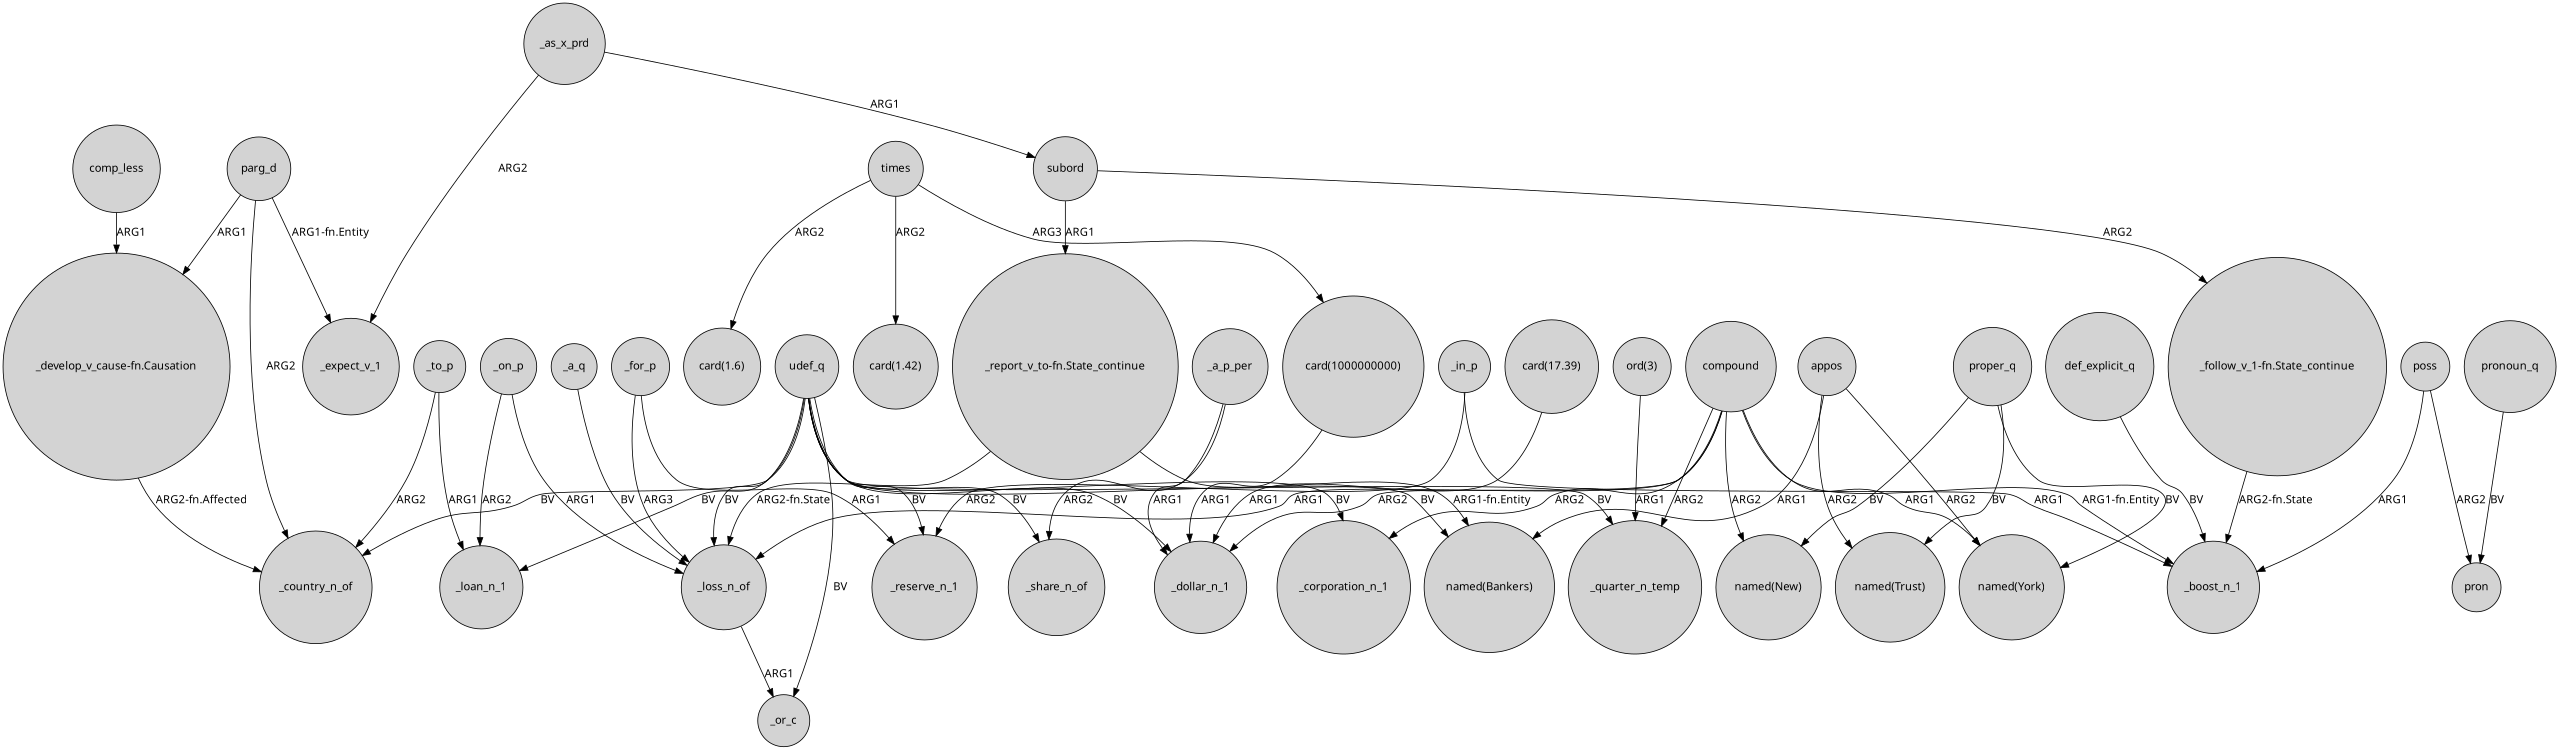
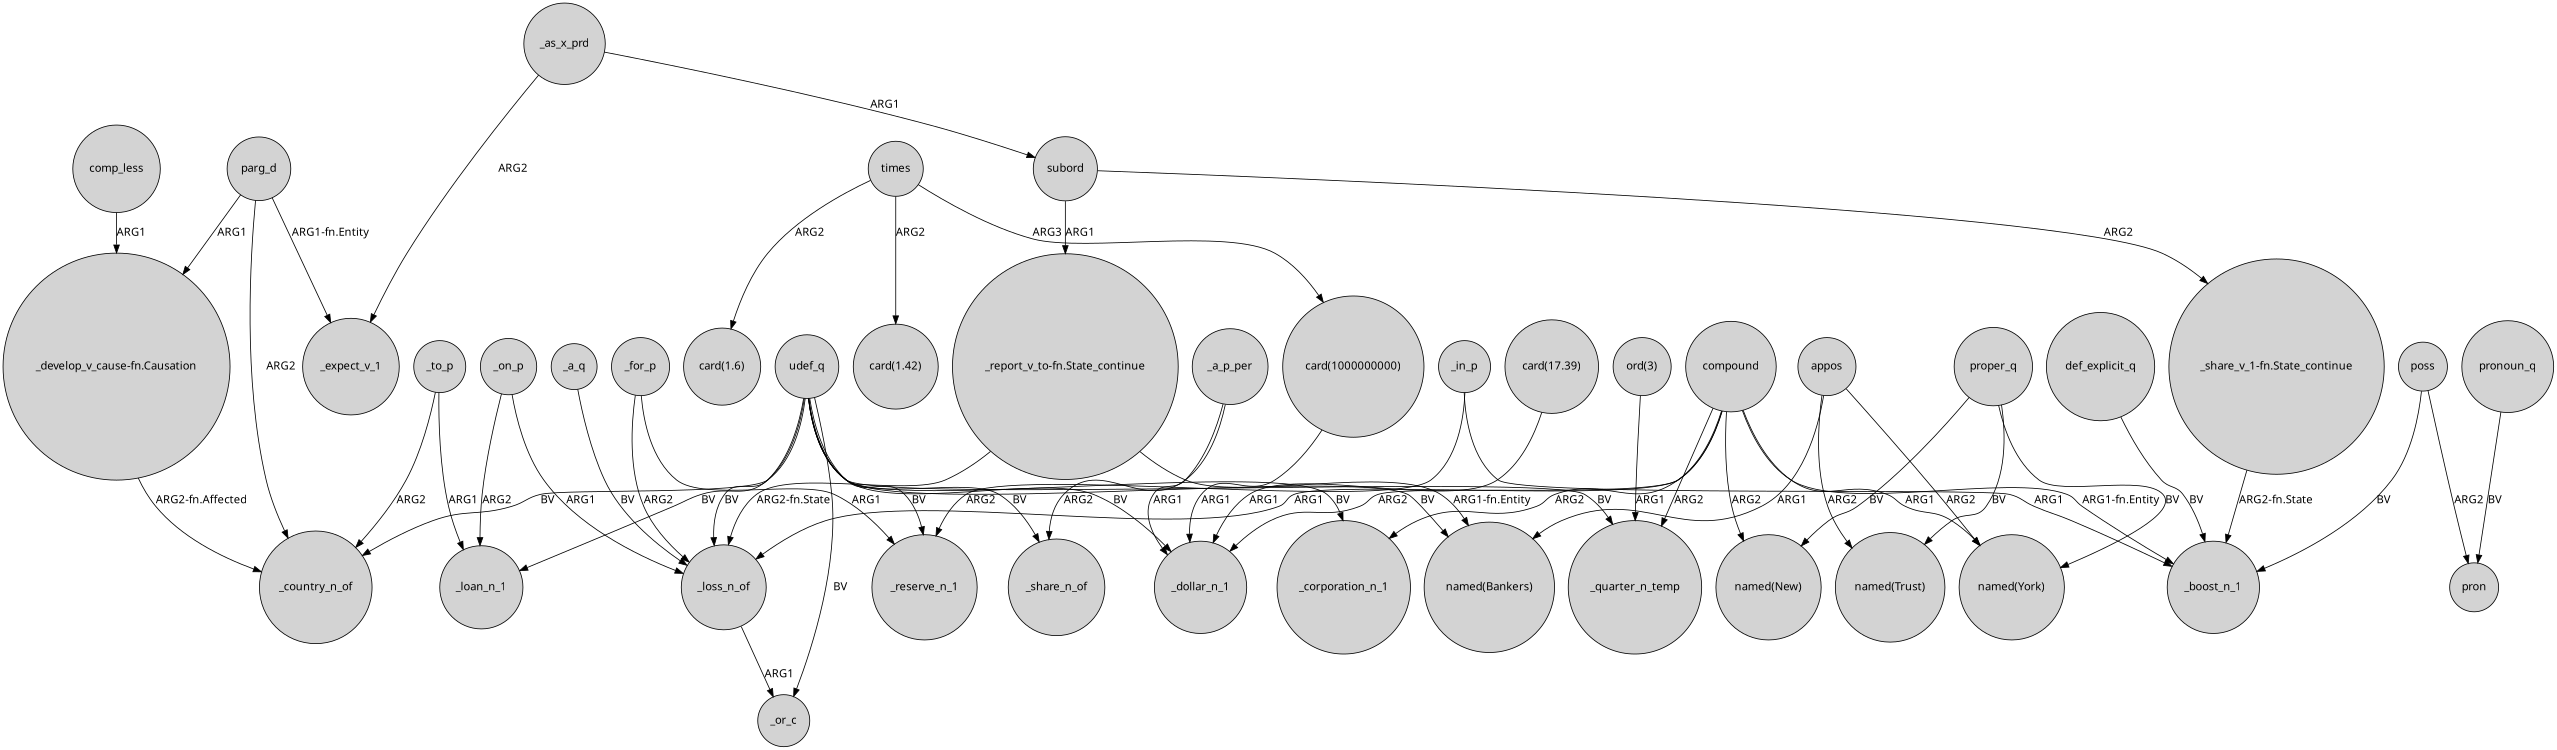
node "_follow_v_1-fn.State_continue": label "_follow_v_1-fn.State_continue" -> "_share_v_1-fn.State_continue"
edge "_for_p" -> "_loss_n_of": label "ARG3" -> "ARG2"
edge "poss" -> "_boost_n_1": label "ARG1" -> "BV"
